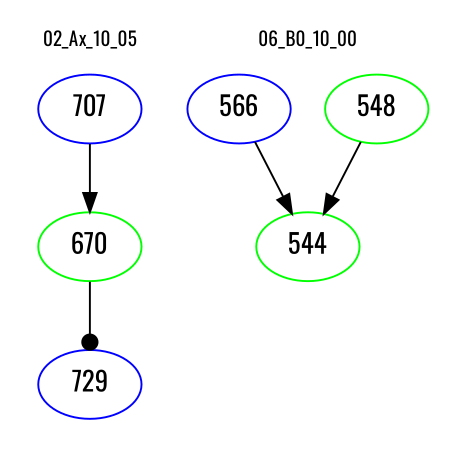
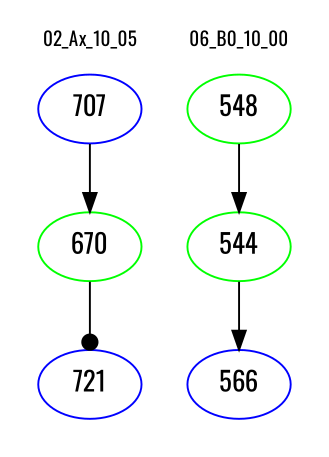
edge "566" -> "544": reversed
node "729": label "729" -> "721"
